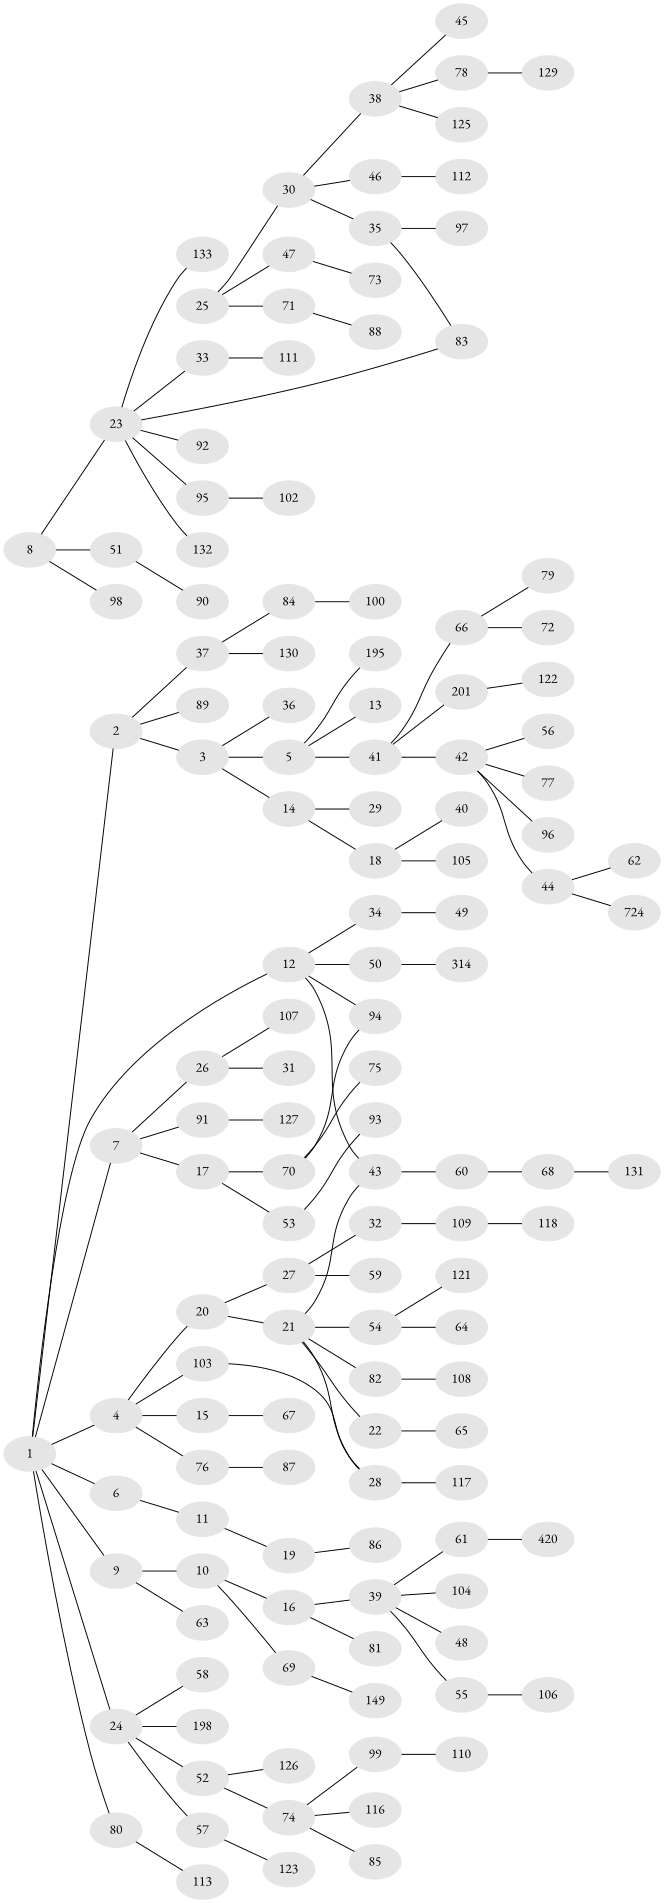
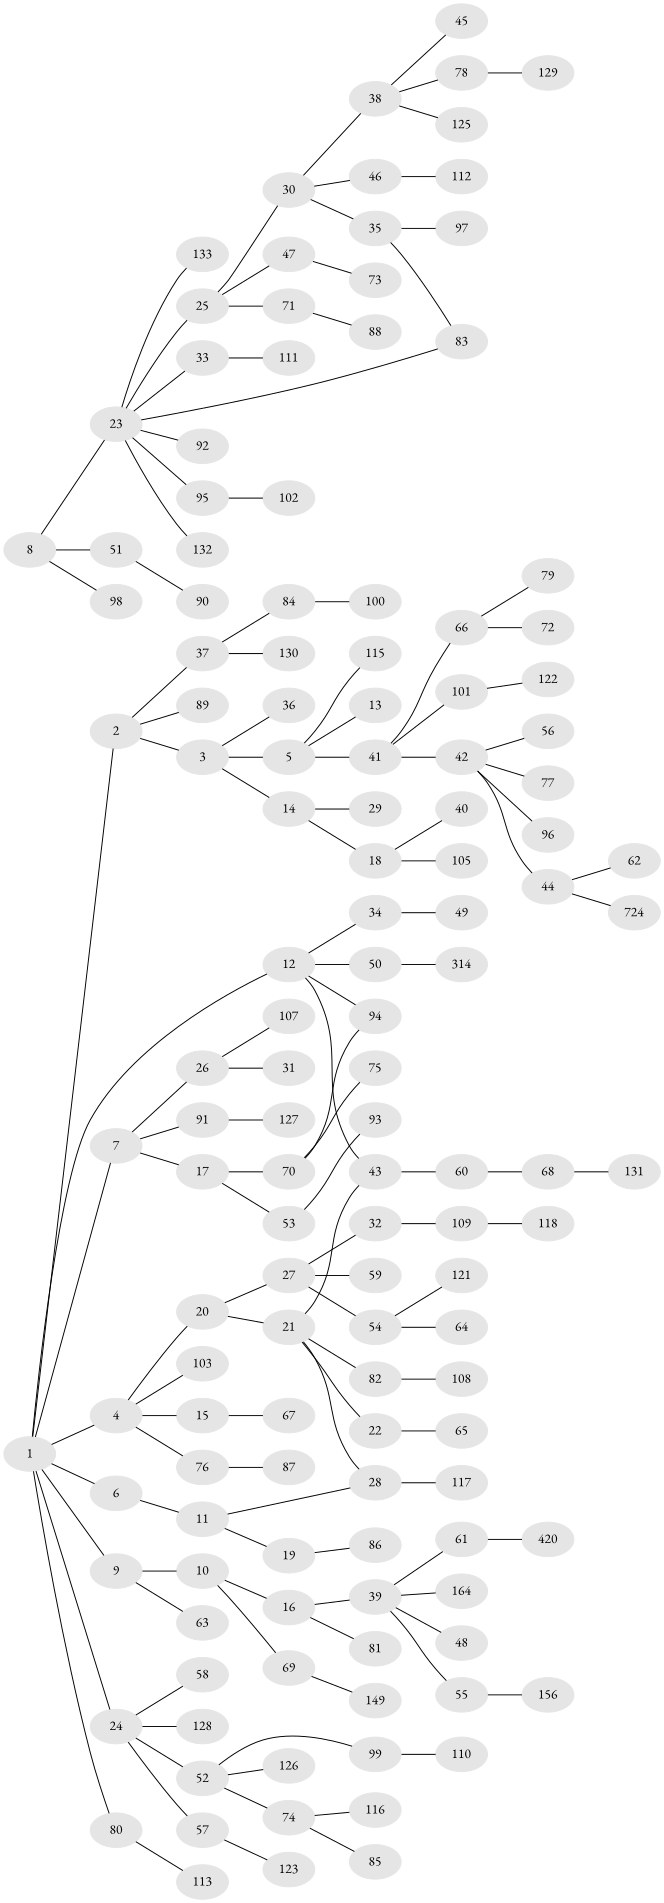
edge "25" -- "23": added
node "195": label "195" -> "115"
node "201": label "201" -> "101"
edge "21" -- "54": now "27" -- "54"
edge "103" -- "28": now "11" -- "28"
node "104": label "104" -> "164"
node "106": label "106" -> "156"
node "198": label "198" -> "128"
edge "99" -- "74": now "99" -- "52"
